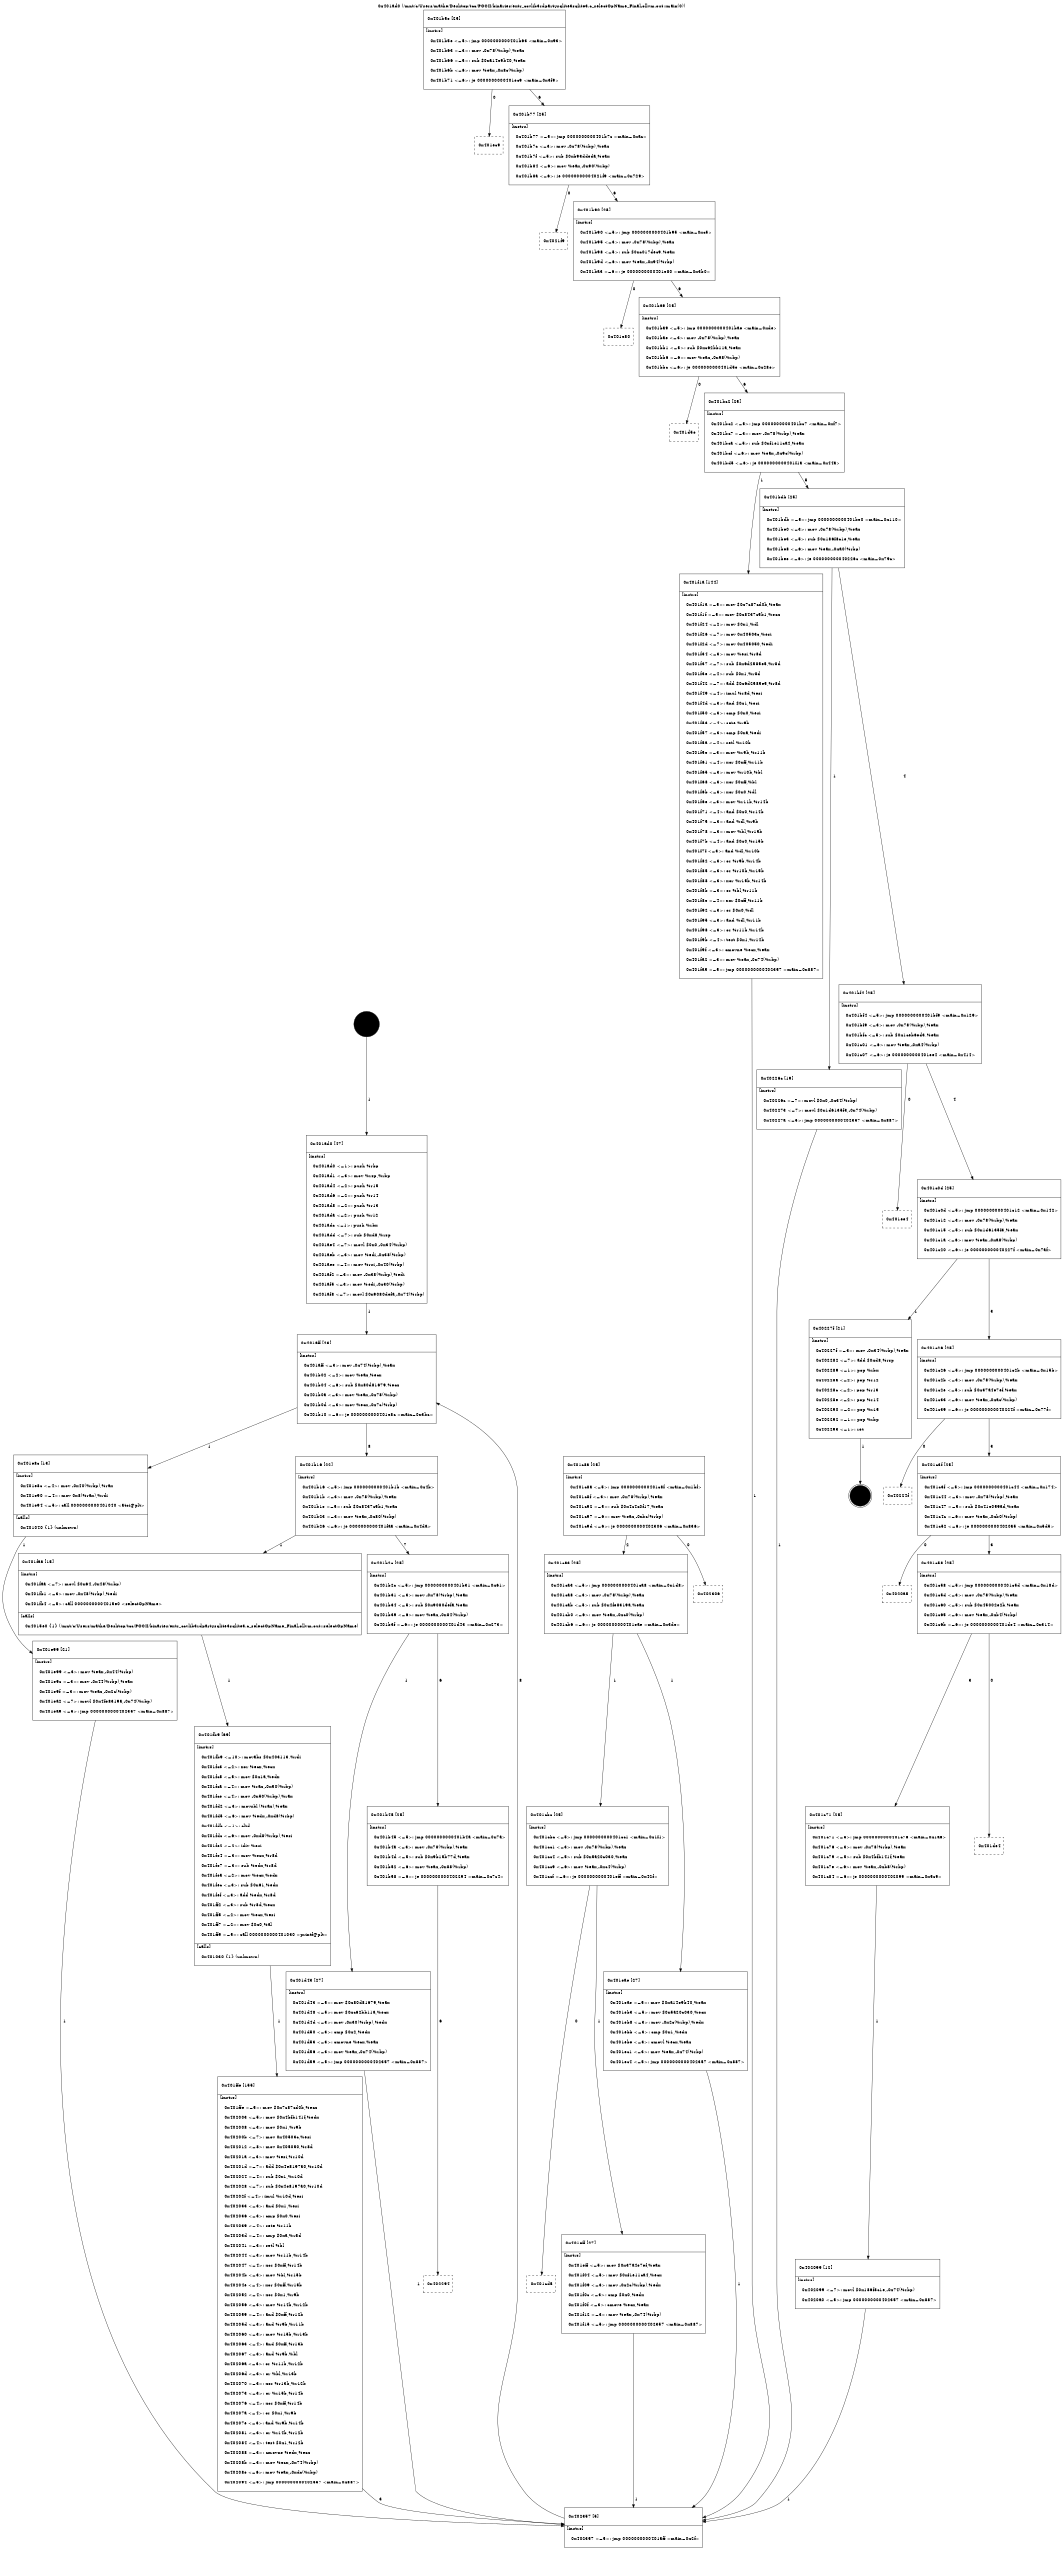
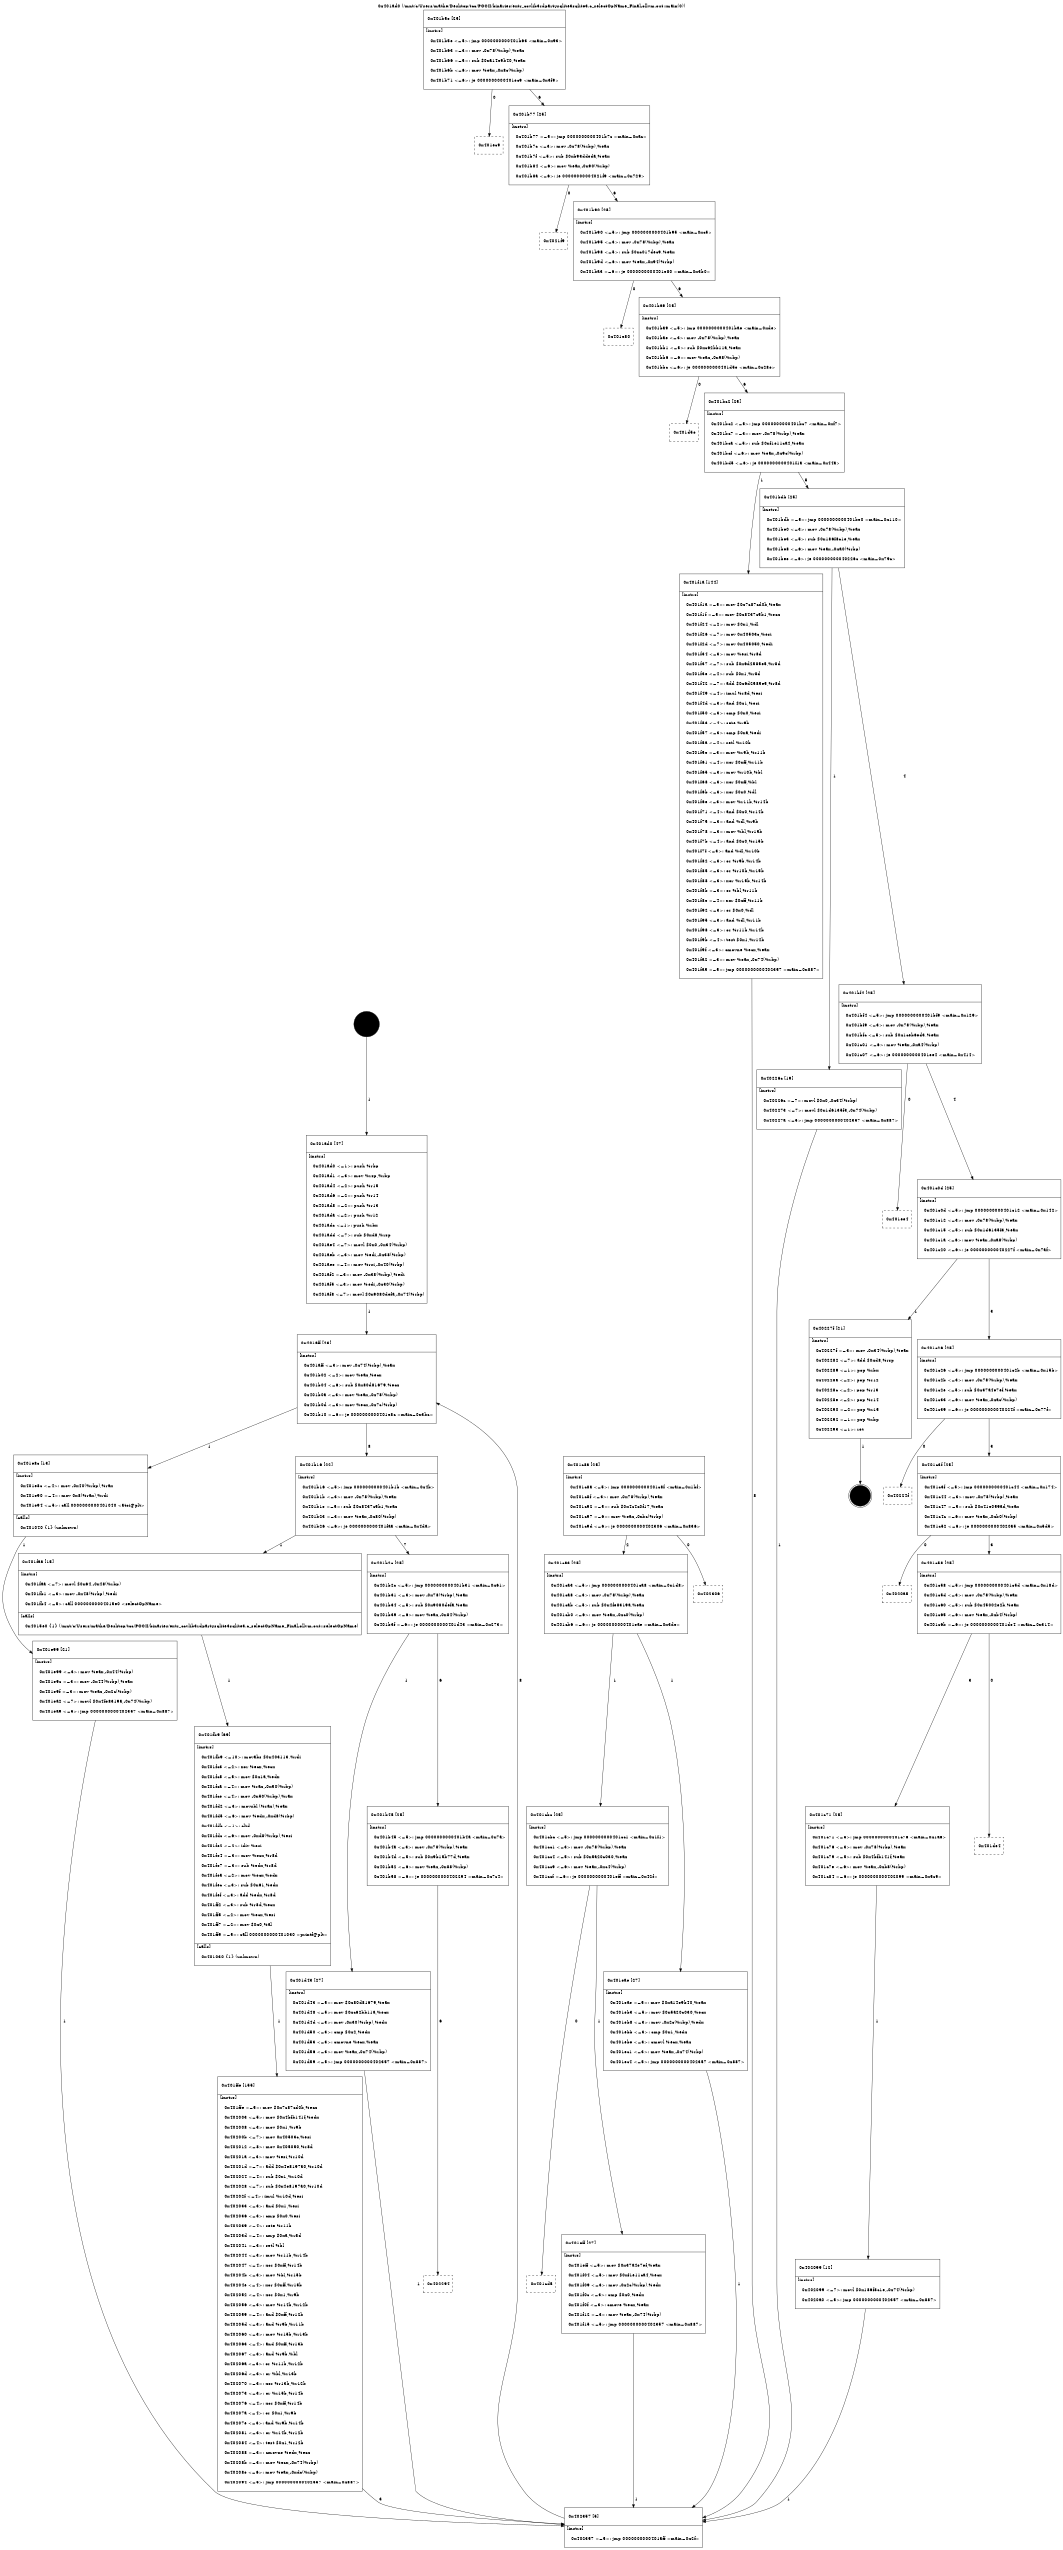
edge "0x401f1a [144]" -> "0x402357 [5]": label " 1" -> " 8"
